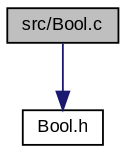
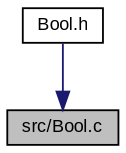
edge "src/Bool.c" -> "Bool.h": reversed
